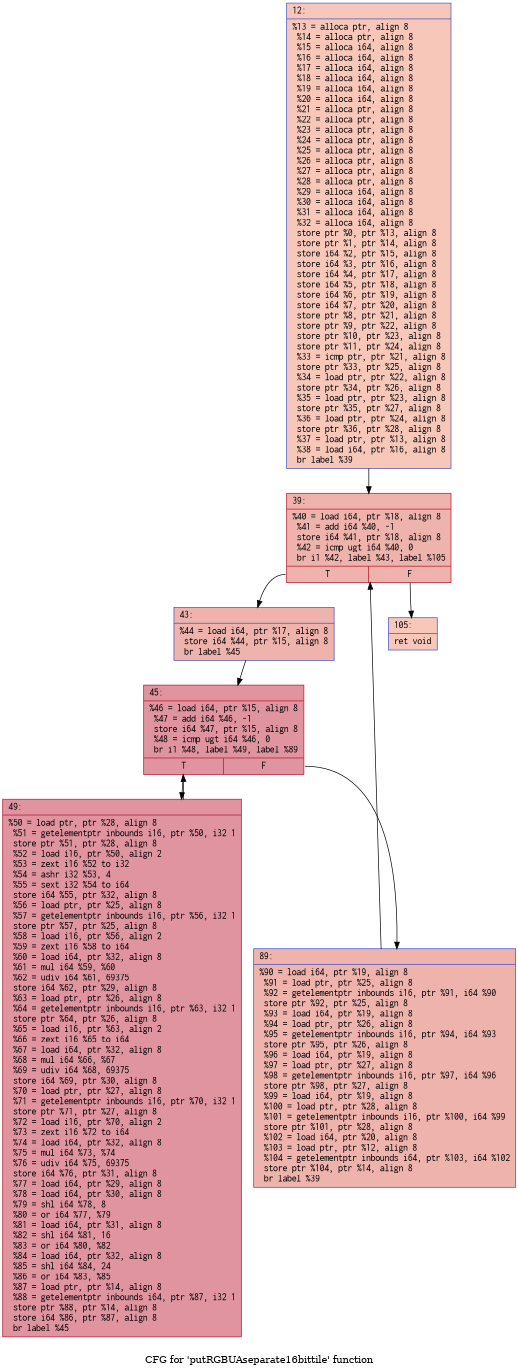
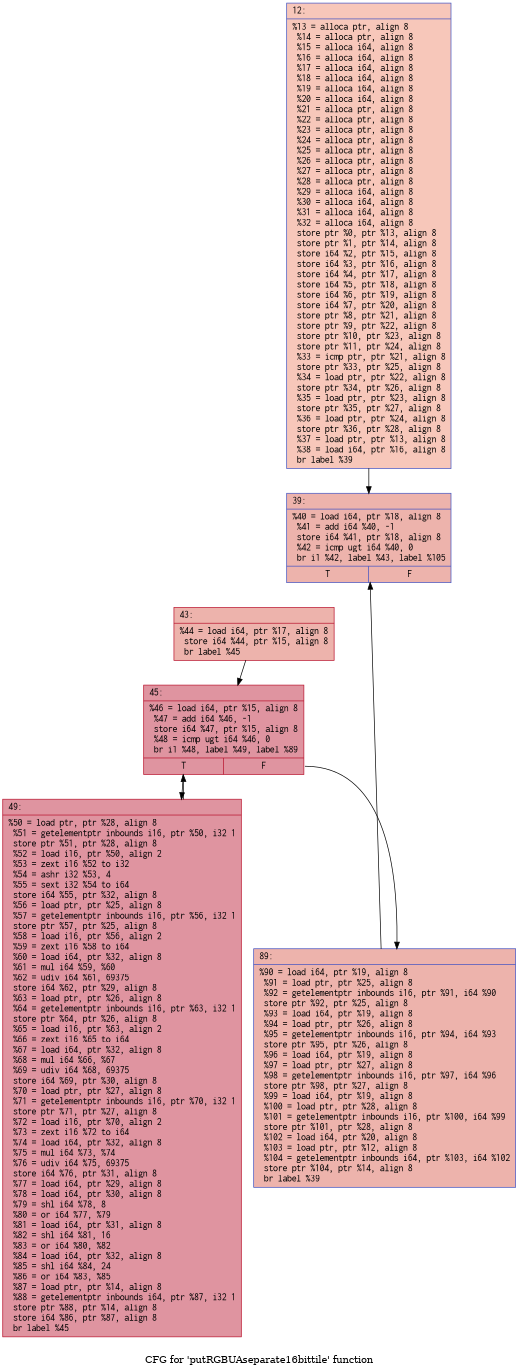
node "39:": color #b70d28ff -> #3d50c3ff
edge "39:" -> "43:": removed
node "43:": color #3d50c3ff -> #b70d28ff
node "105:": removed
